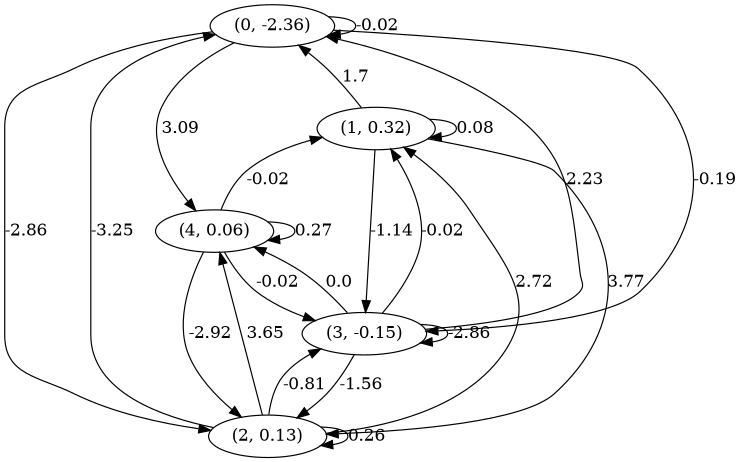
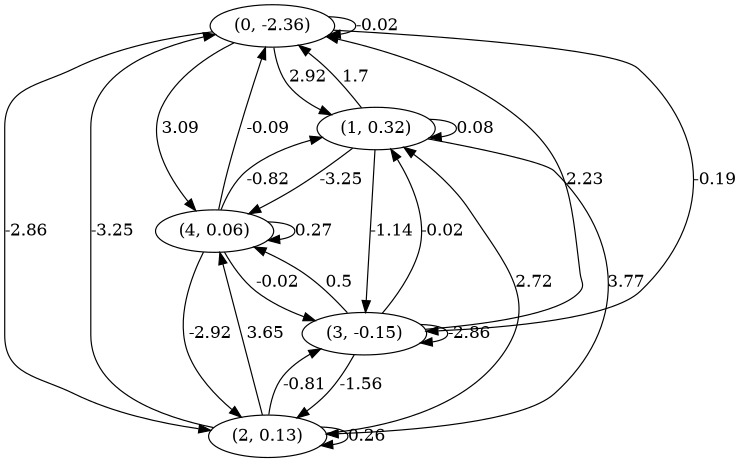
edge "(0, -2.36)" -> "(1, 0.32)": added, label "2.92"
edge "(4, 0.06)" -> "(0, -2.36)": added, label "-0.09"
edge "(4, 0.06)" -> "(1, 0.32)": label "-0.02" -> "-0.82"
edge "(1, 0.32)" -> "(4, 0.06)": added, label "-3.25"
edge "(3, -0.15)" -> "(4, 0.06)": label "0.0" -> "0.5"
